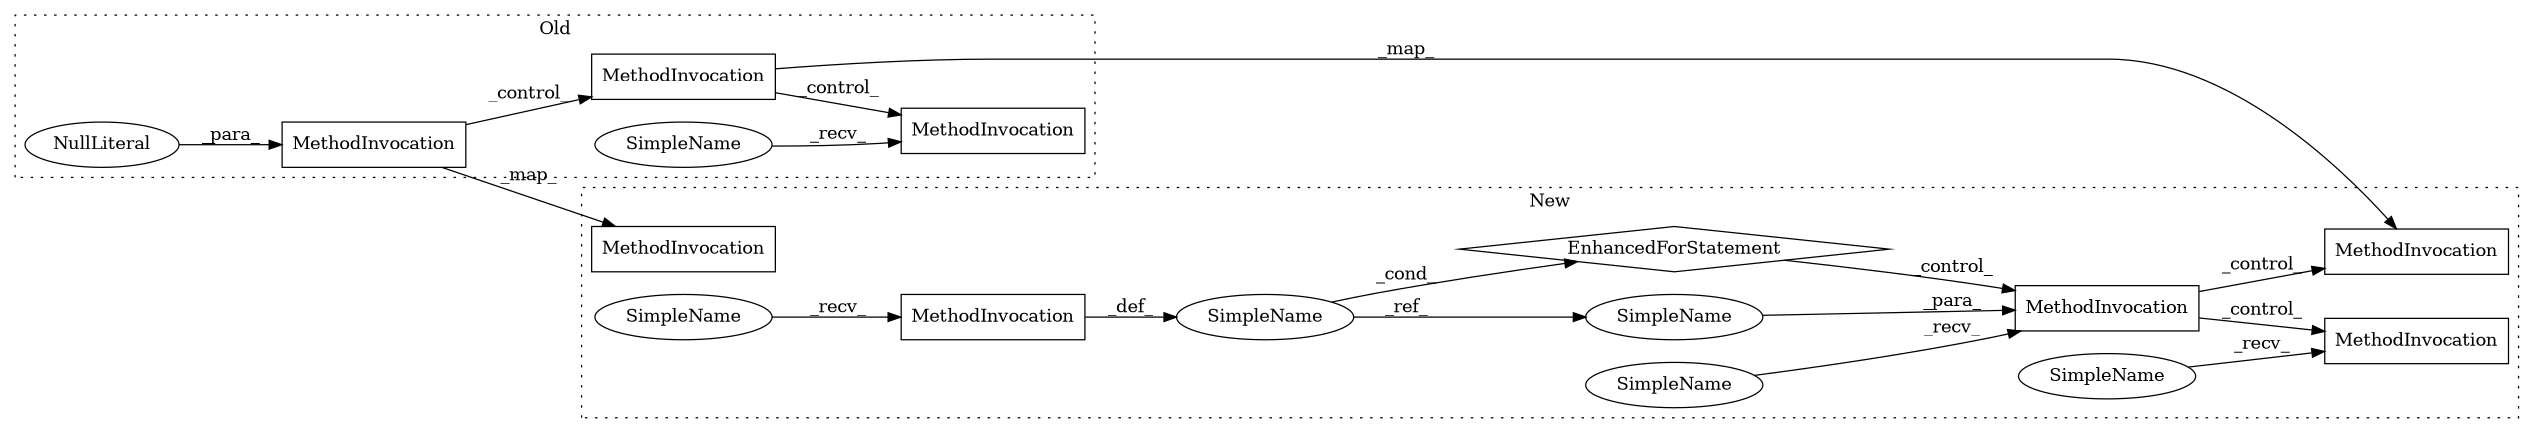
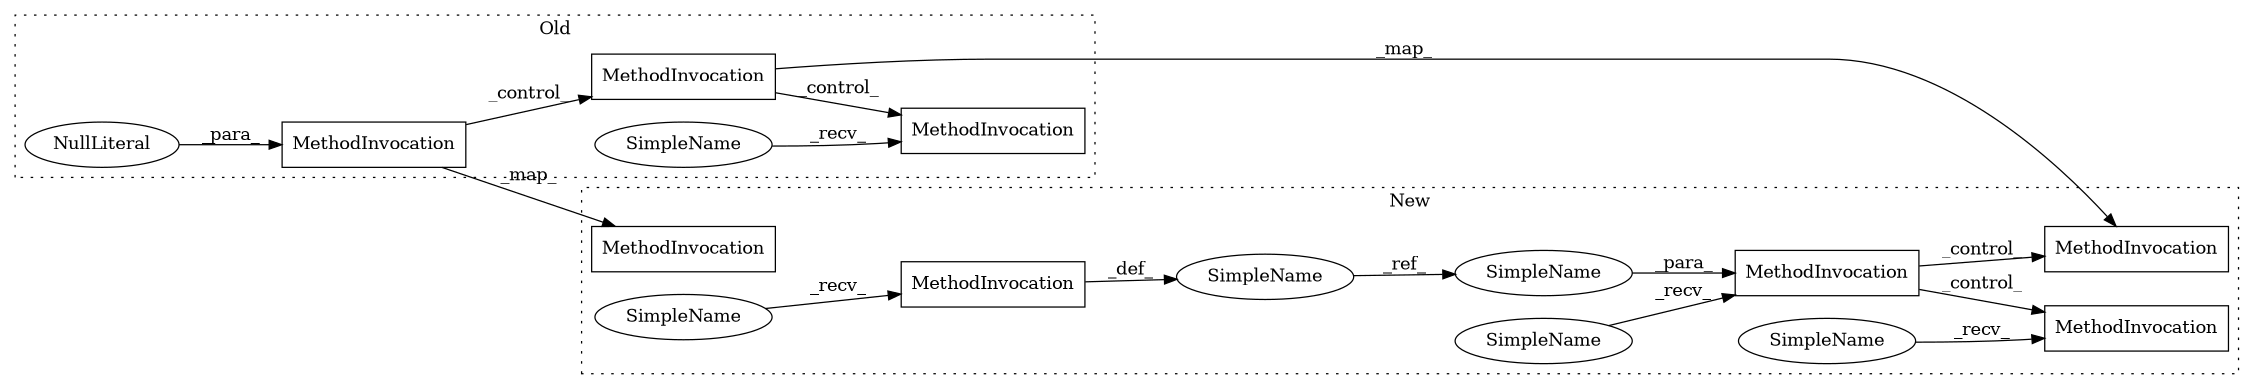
node "EnhancedForStatement": removed
